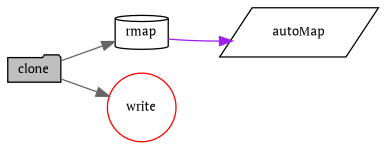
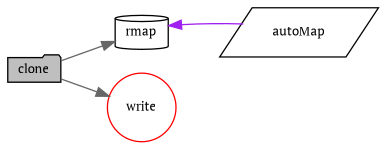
edge "rmap" -> "autoMap": reversed
